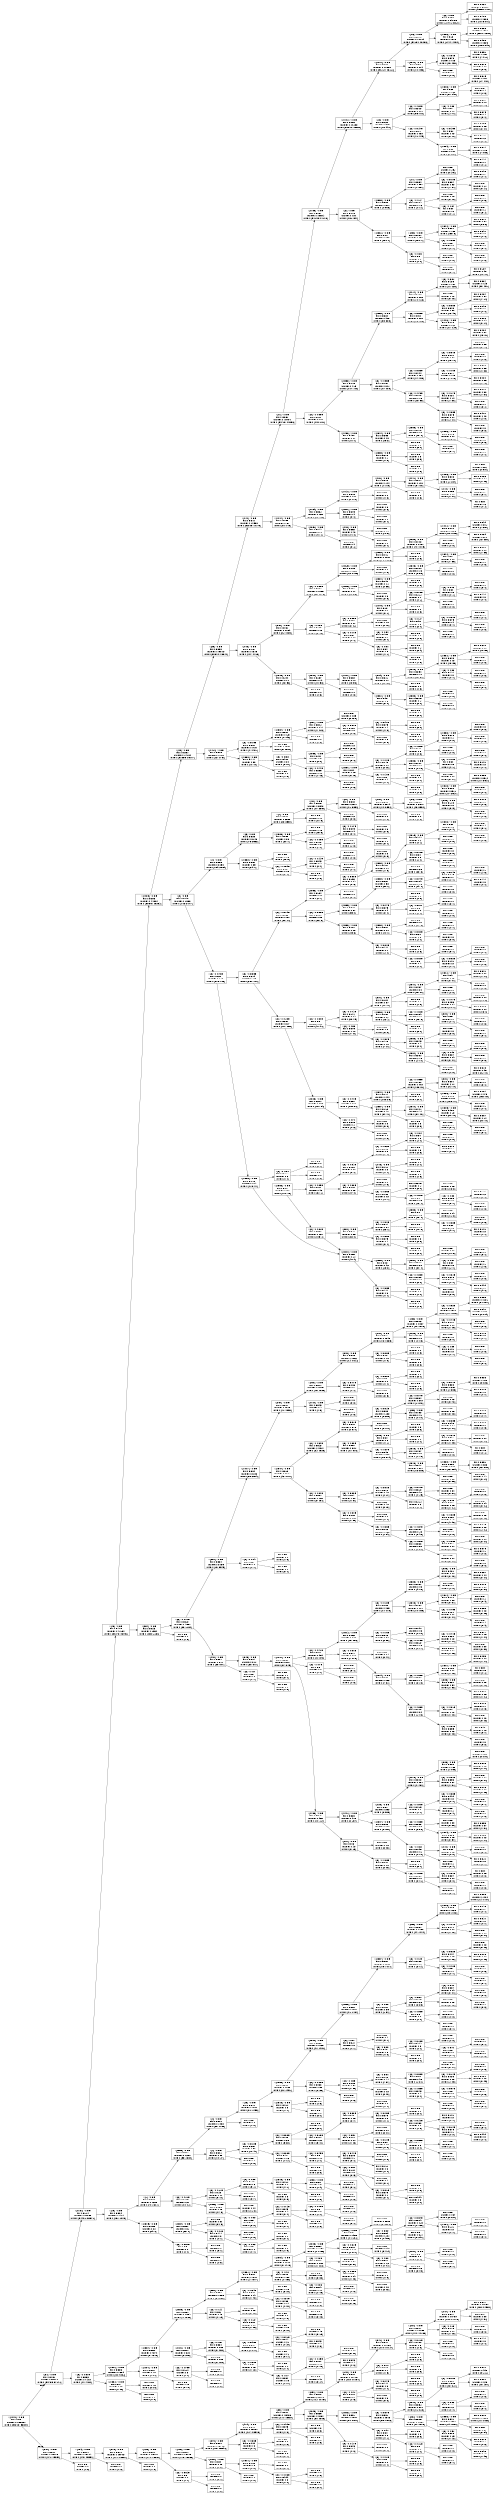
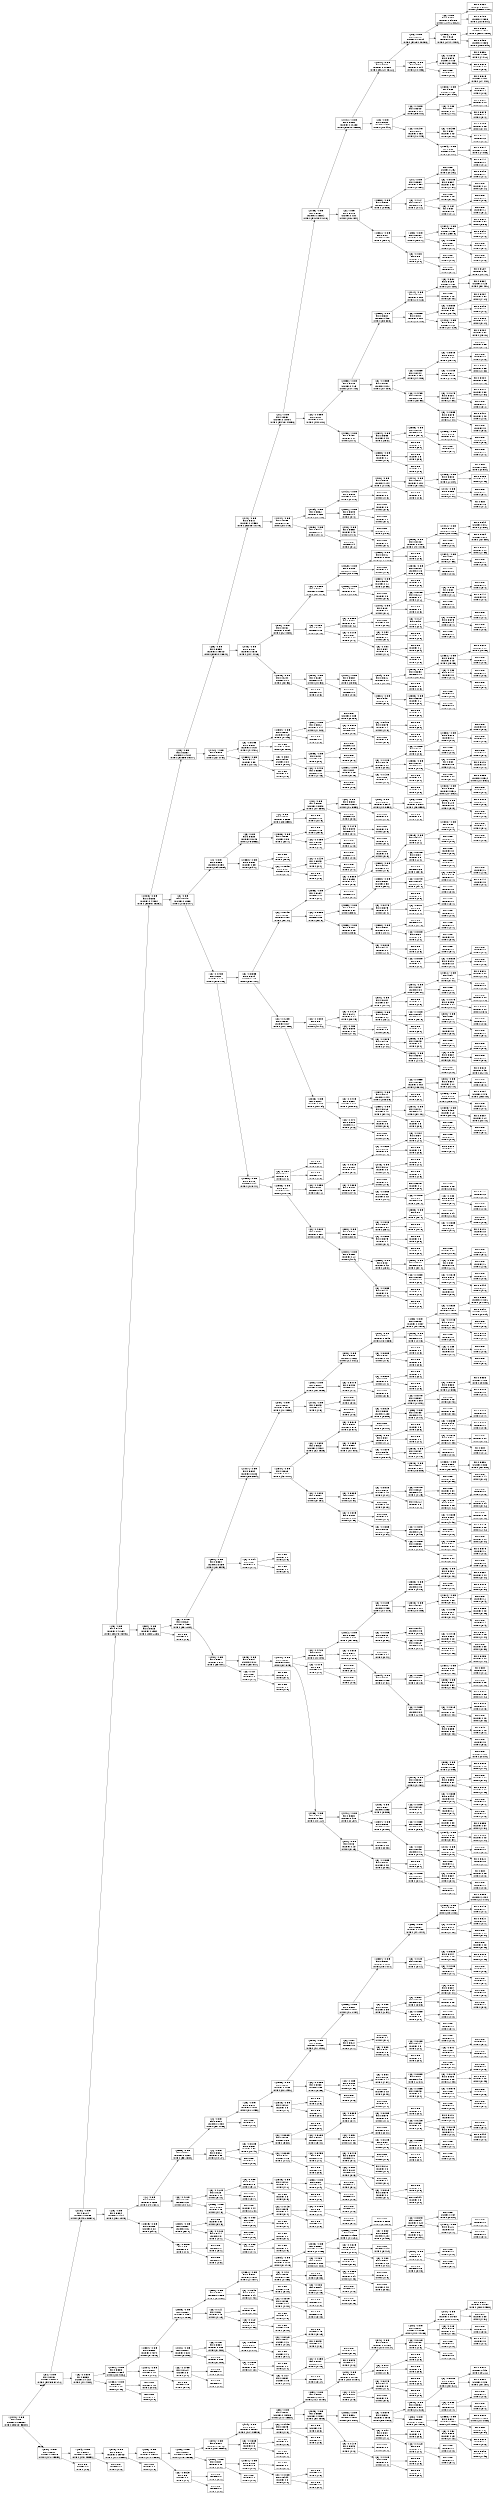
edge "X[1000] <= 0.5 gini = 0.118 samples = 174 value = [163, 11]" -> "X[1012] <= 0.5 gini = 0.159 samples = 46 value = [42, 4]": now "X[1000] <= 0.5 gini = 0.118 samples = 174 value = [163, 11]" -> "X[1003] <= 0.5 gini = 0.11 samples = 171 value = [161, 10]"
edge "X[1019] <= 0.5 gini = 0.191 samples = 112 value = [12, 100]" -> "X[0] <= 2.755 gini = 0.291 samples = 17 value = [3, 14]": removed
node "X[0] <= 2.855 gini = 0.227 samples = 28 value = [3, 20]": label "X[0] <= 2.855 gini = 0.227 samples = 28 value = [3, 20]" -> "X[0] <= 2.855 gini = 0.227 samples = 23 value = [3, 20]"
